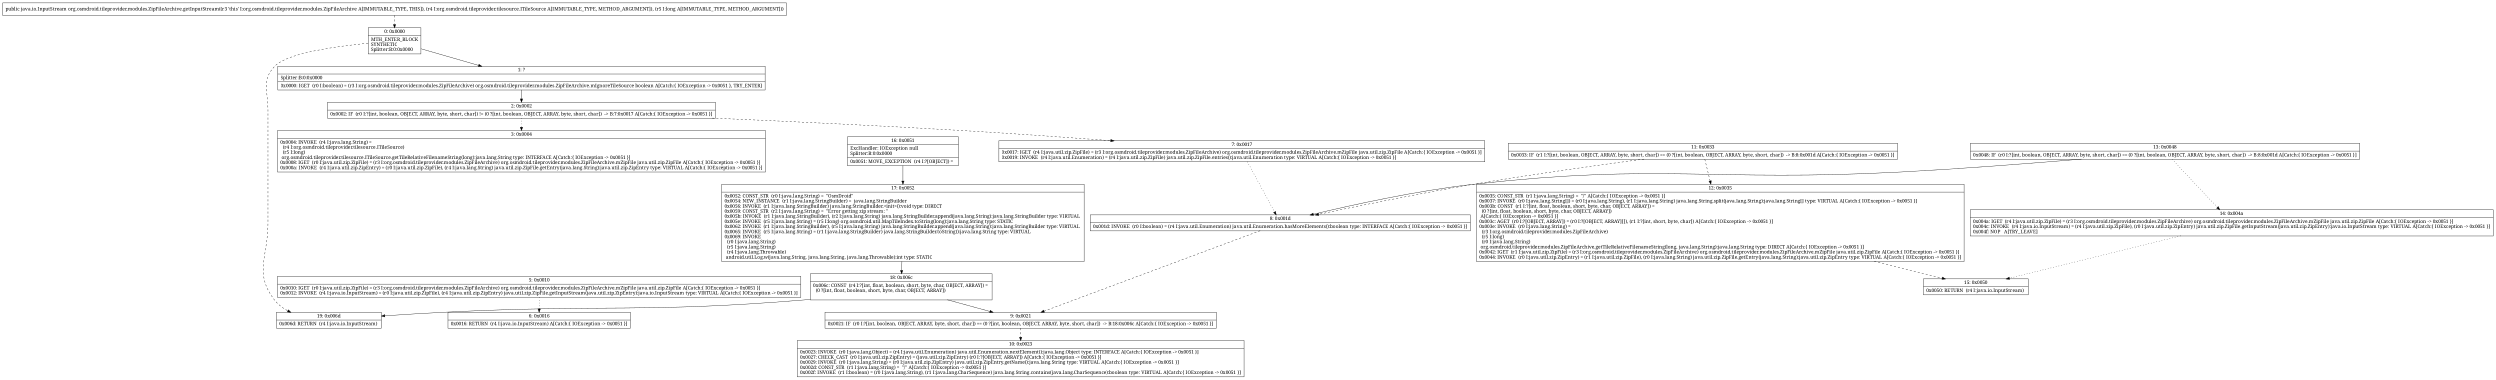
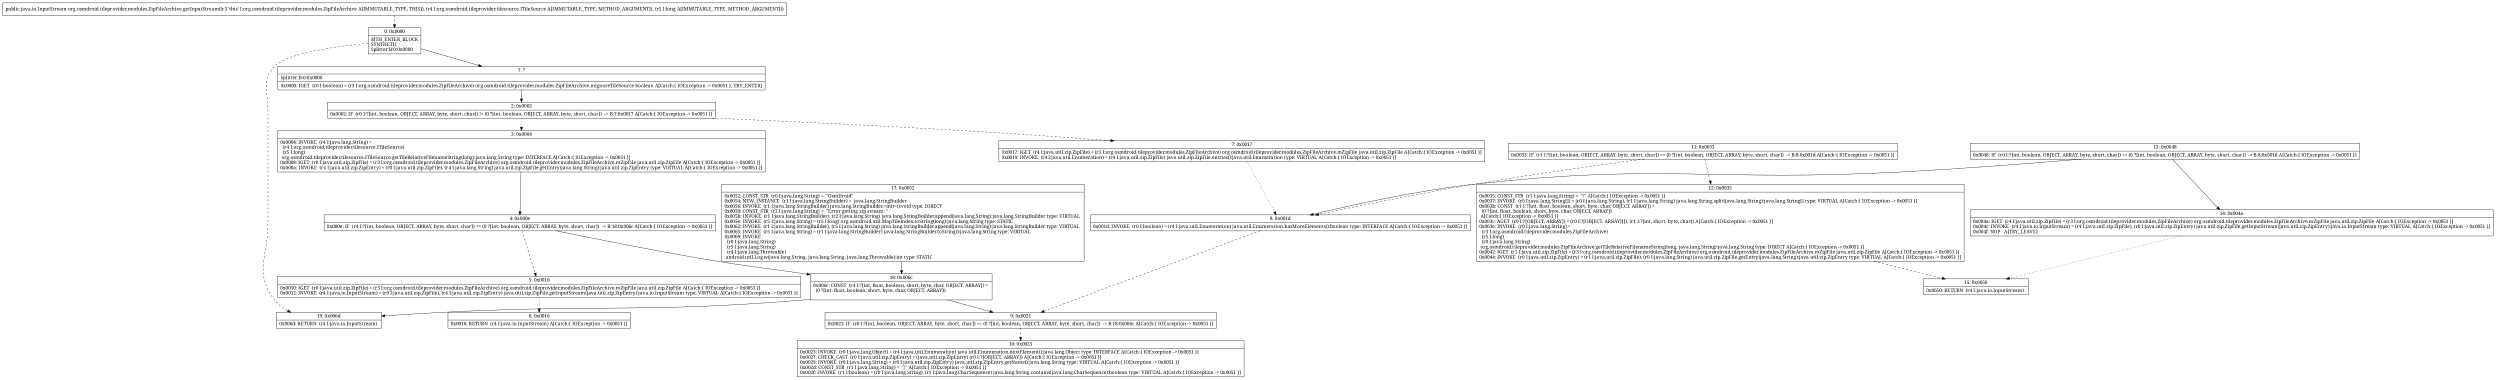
node "16: 0x0051": removed
edge "13: 0x0048" -> "14: 0x004a": style dotted -> solid
node "4: 0x000e": added
